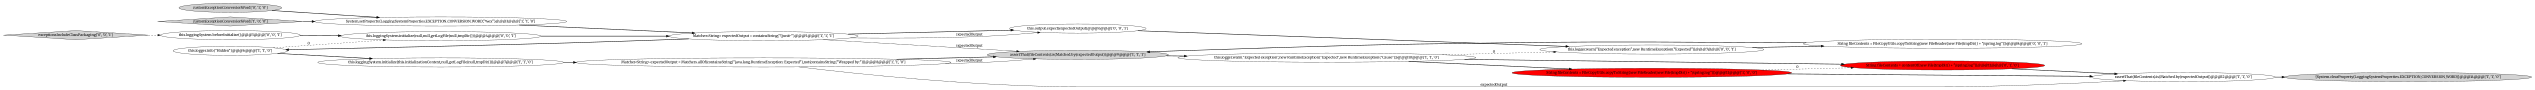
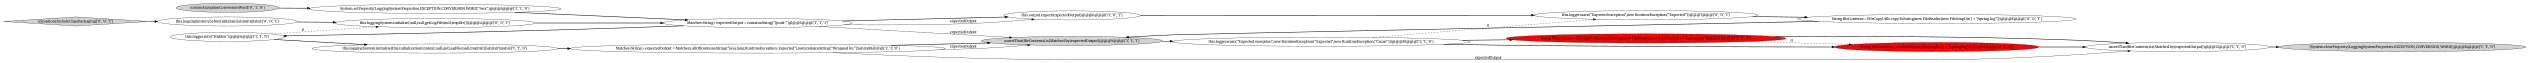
node "customExceptionConversionWord['1', '0', '0']": removed
edge "exceptionsIncludeClassPackaging['0', '0', '1']" -> "this.loggingSystem.beforeInitialize()@@@3@@@['0', '0', '1']": style dashed -> bold
